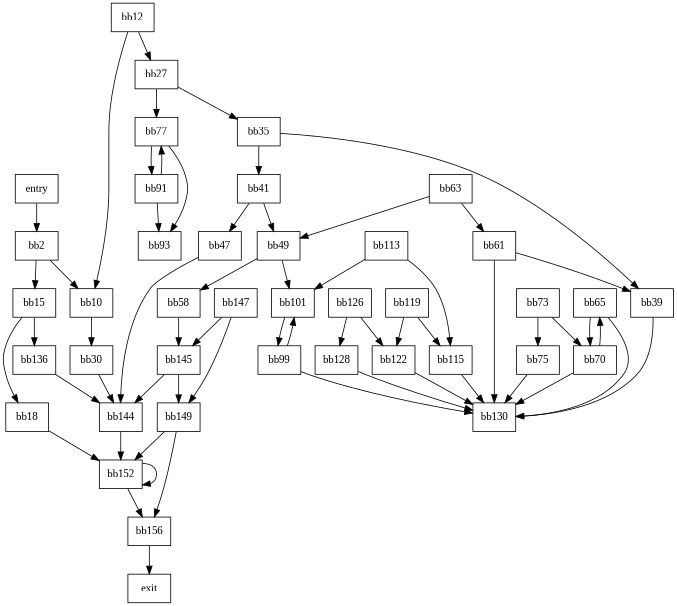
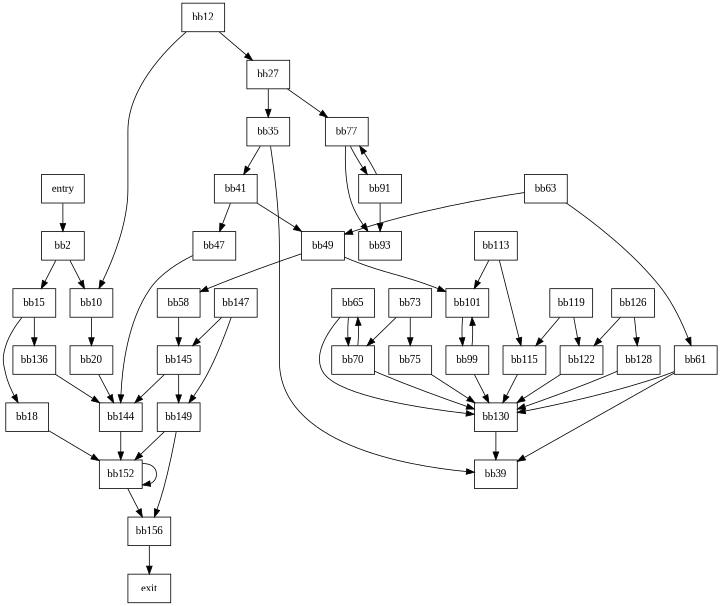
node "bb30": label "bb30" -> "bb20"
edge "bb39" -> "bb130": reversed
